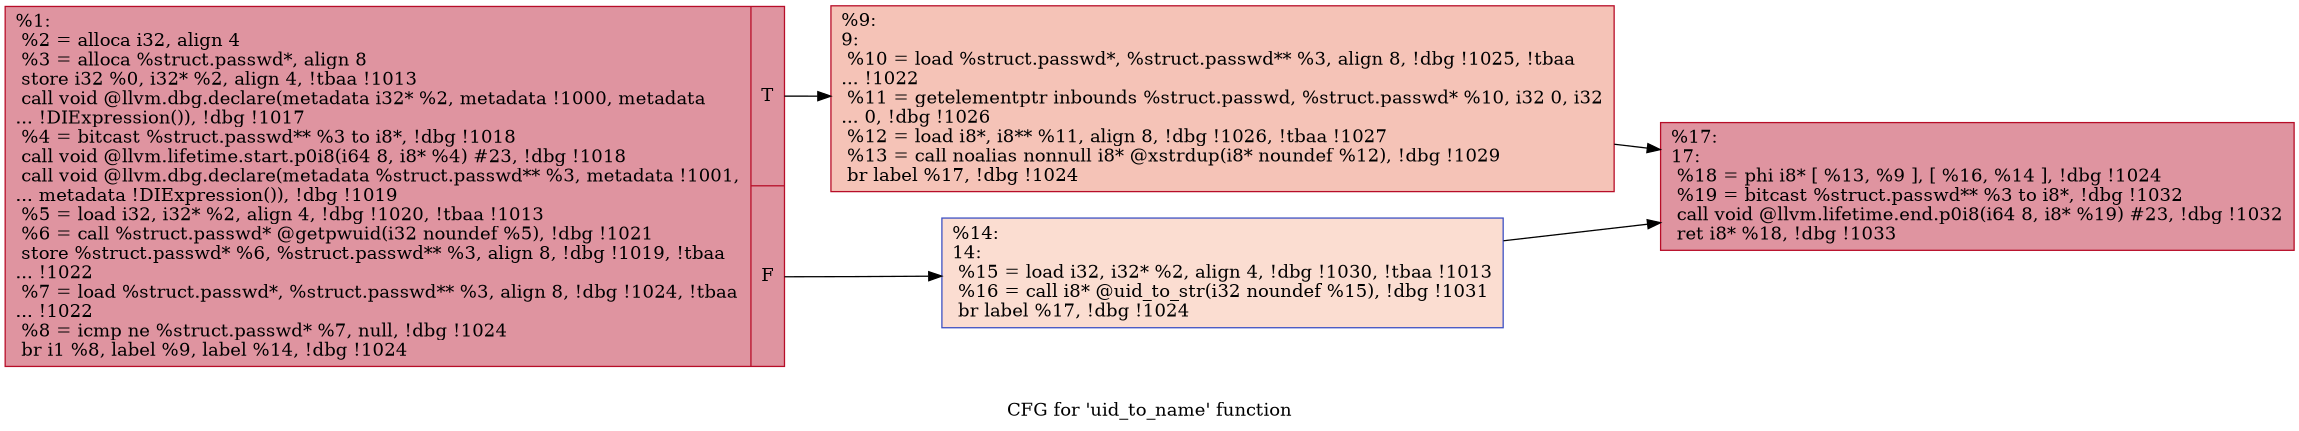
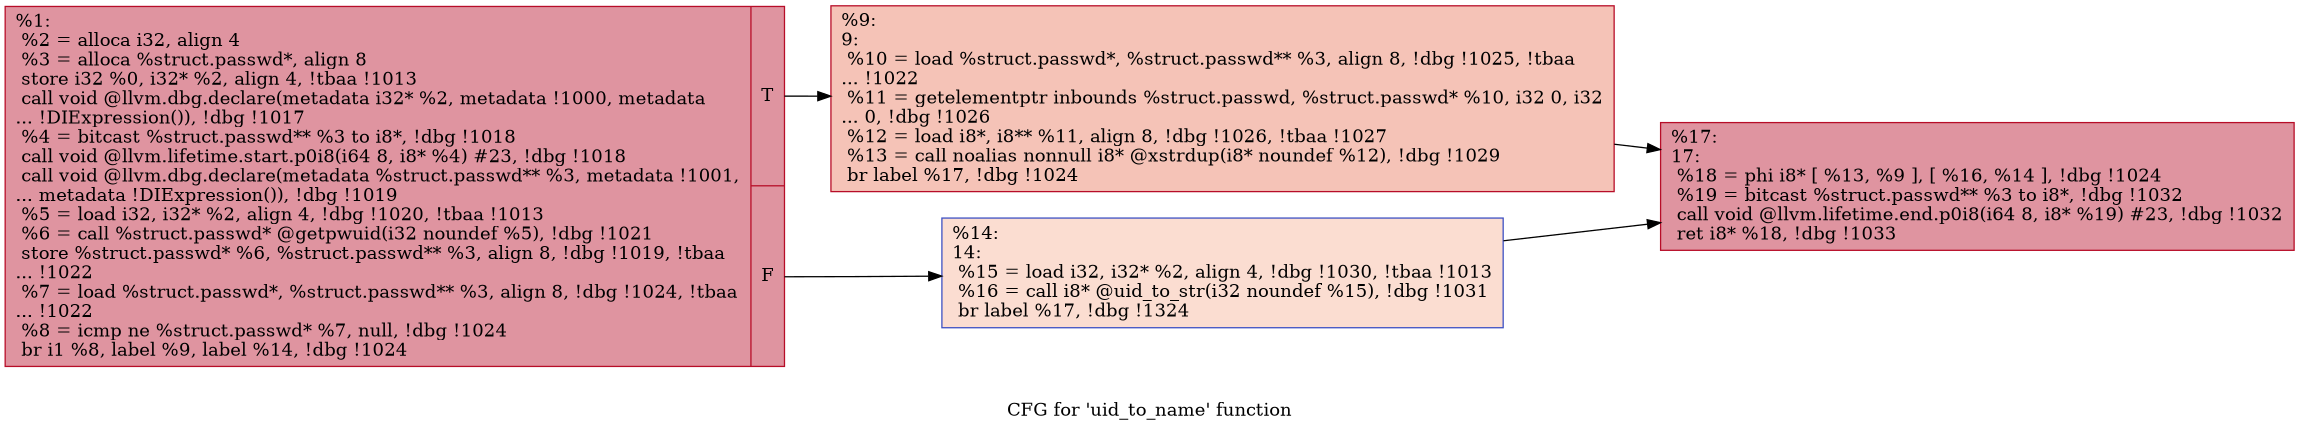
node "%14:": text "br label %17, !dbg !1024" -> "br label %17, !dbg !1324"
